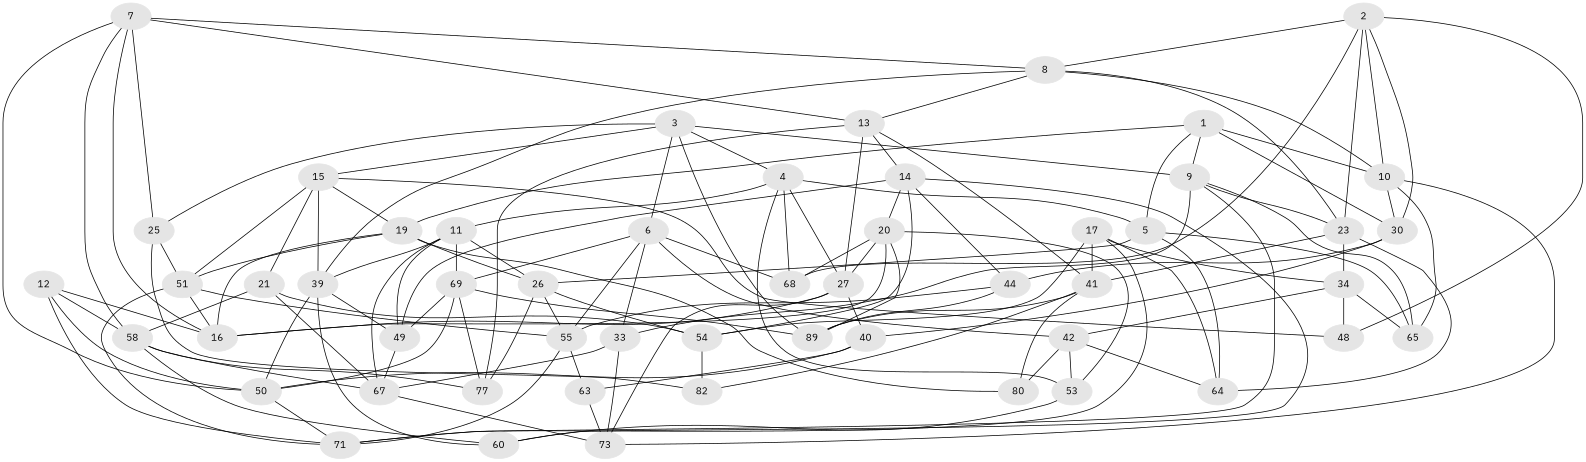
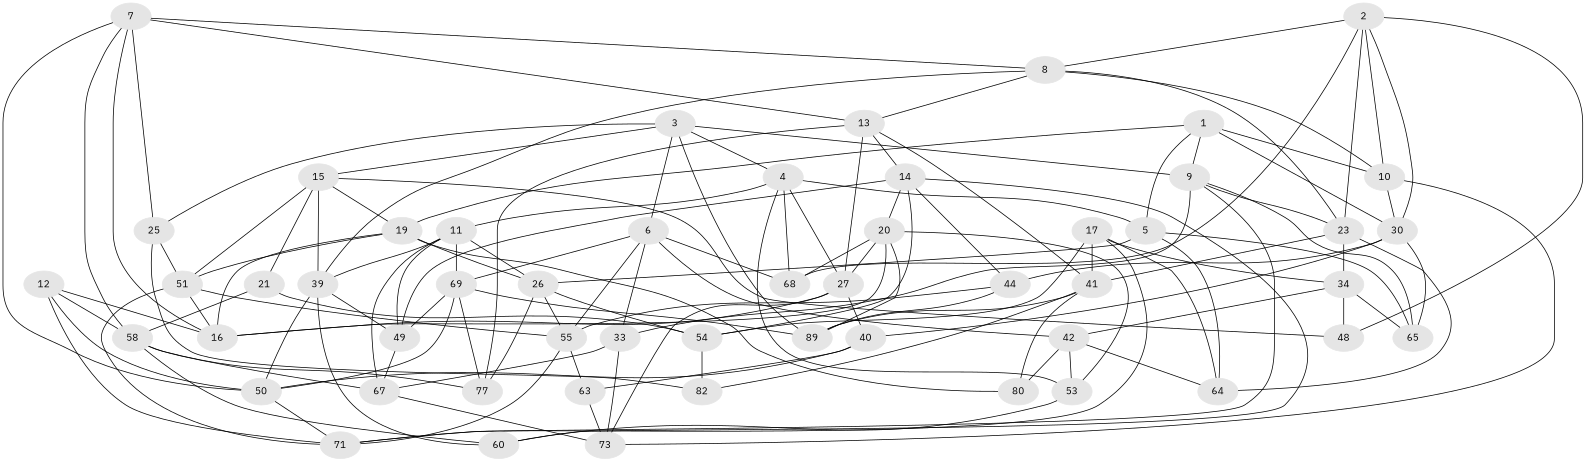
edge "10" -- "65": now "30" -- "65"
edge "21" -- "67": removed
